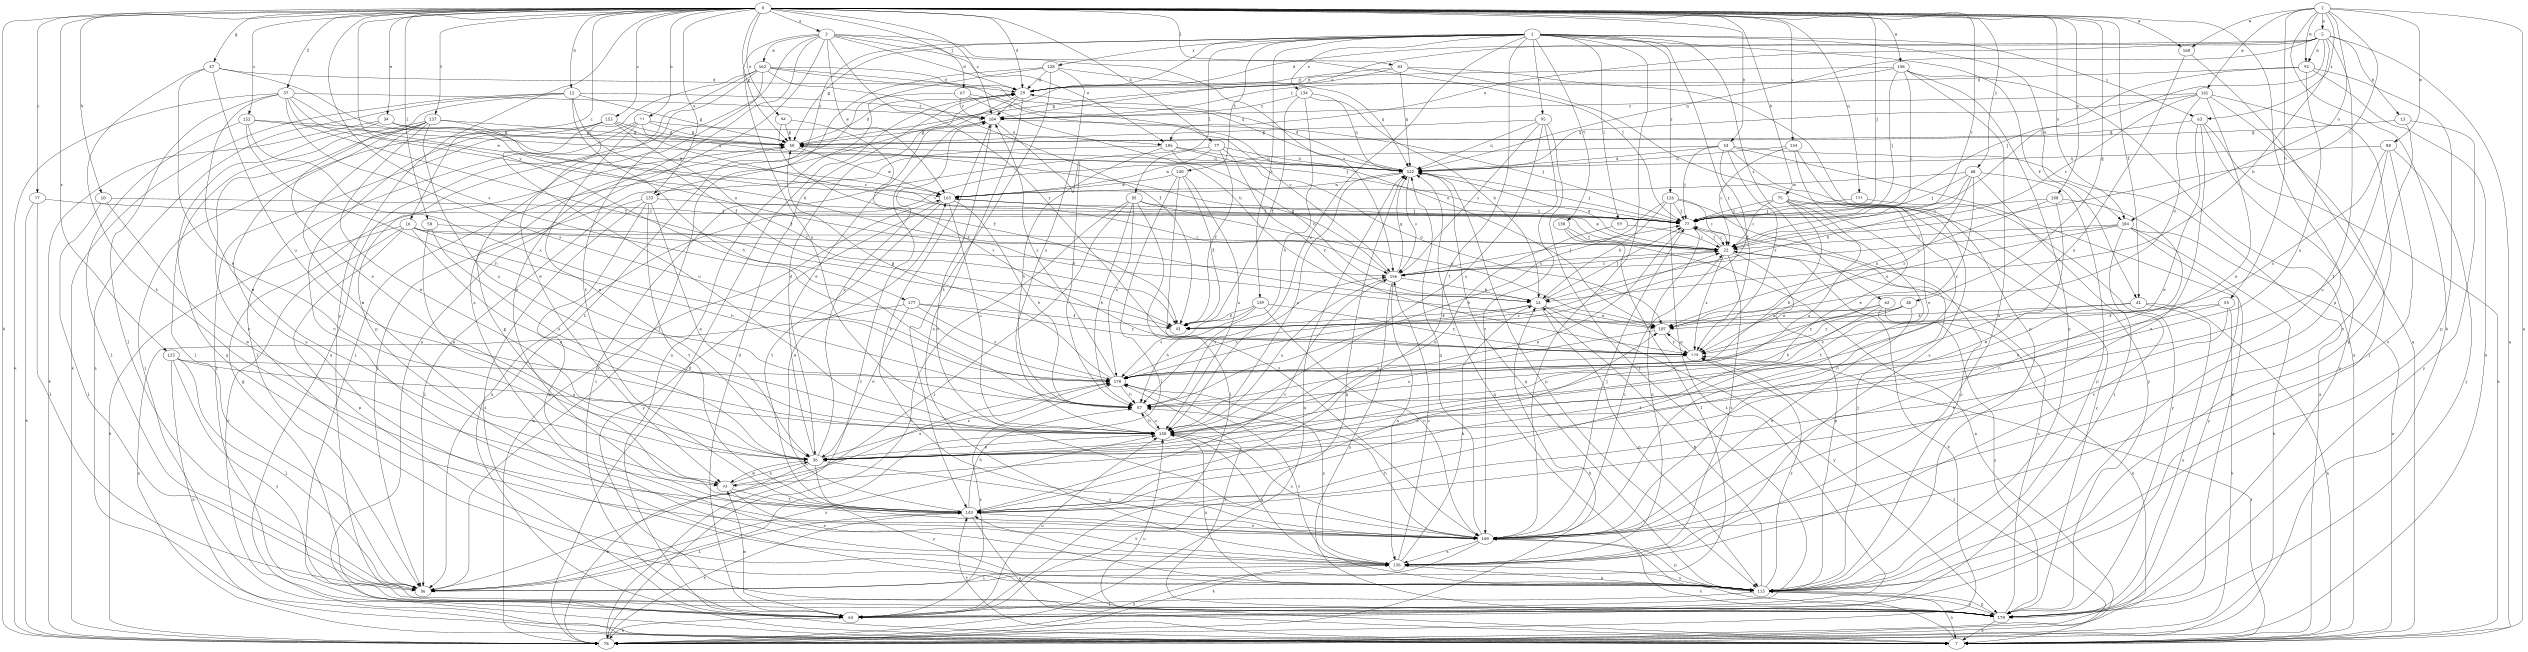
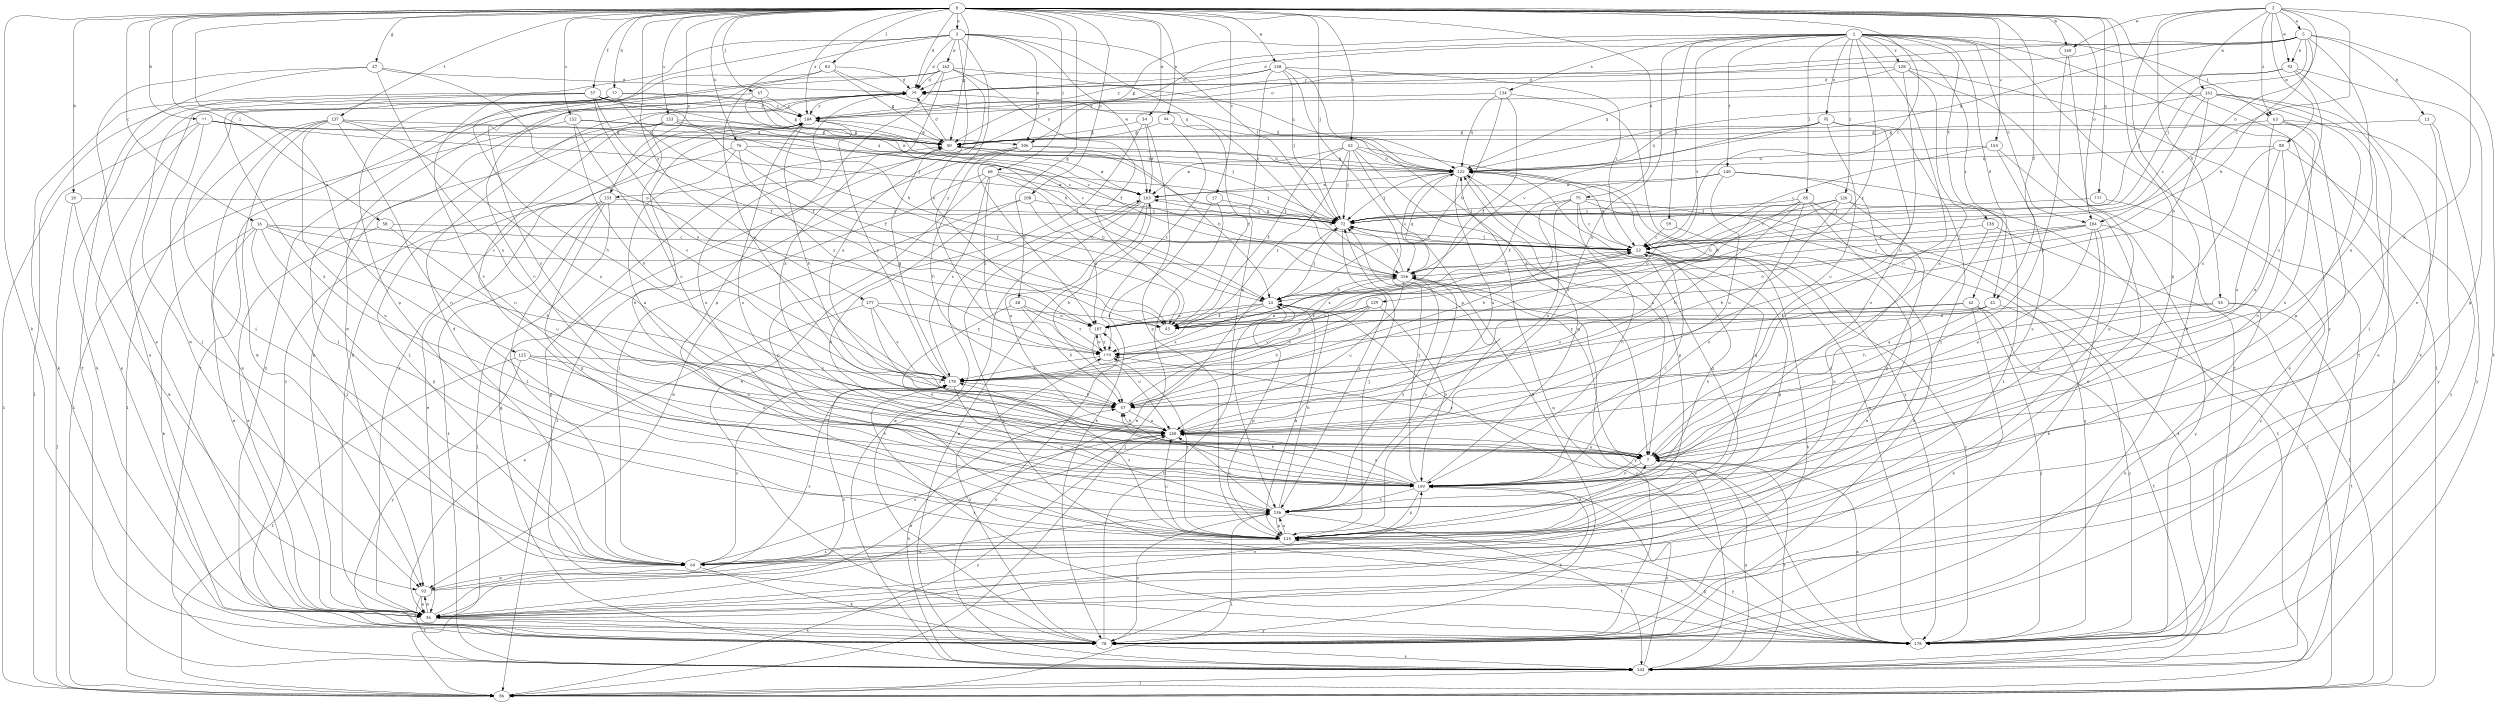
node "77": label "77" -> "76"
edge "0" -> "170": removed, label "x"
edge "7" -> "150": reversed
